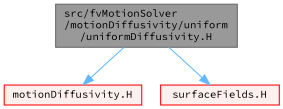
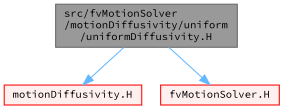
node "surfaceFields.H": label "surfaceFields.H" -> "fvMotionSolver.H"
